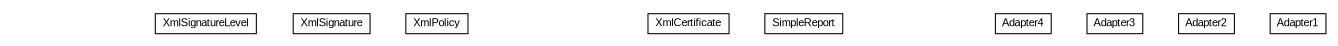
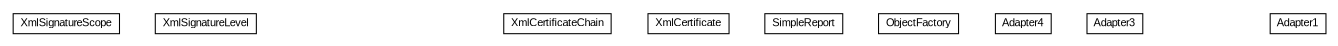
node "XmlSignatureScope": added
node "XmlSignature": removed
node "XmlPolicy": removed
node "XmlCertificateChain": added
node "ObjectFactory": added
node "Adapter2": removed
